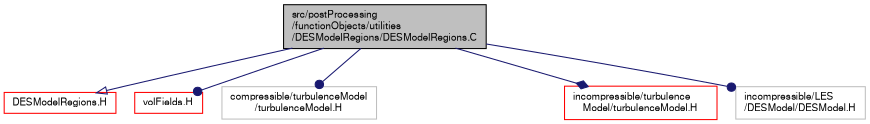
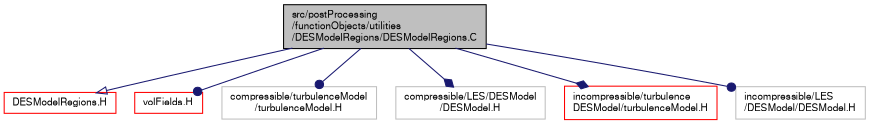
node "compressible/LES/DESModel /DESModel.H": added
node "incompressible/turbulence Model/turbulenceModel.H": label "incompressible/turbulence Model/turbulenceModel.H" -> "incompressible/turbulence DESModel/turbulenceModel.H"
